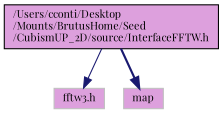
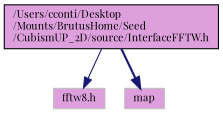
node "fftw3.h": label "fftw3.h" -> "fftw8.h"
